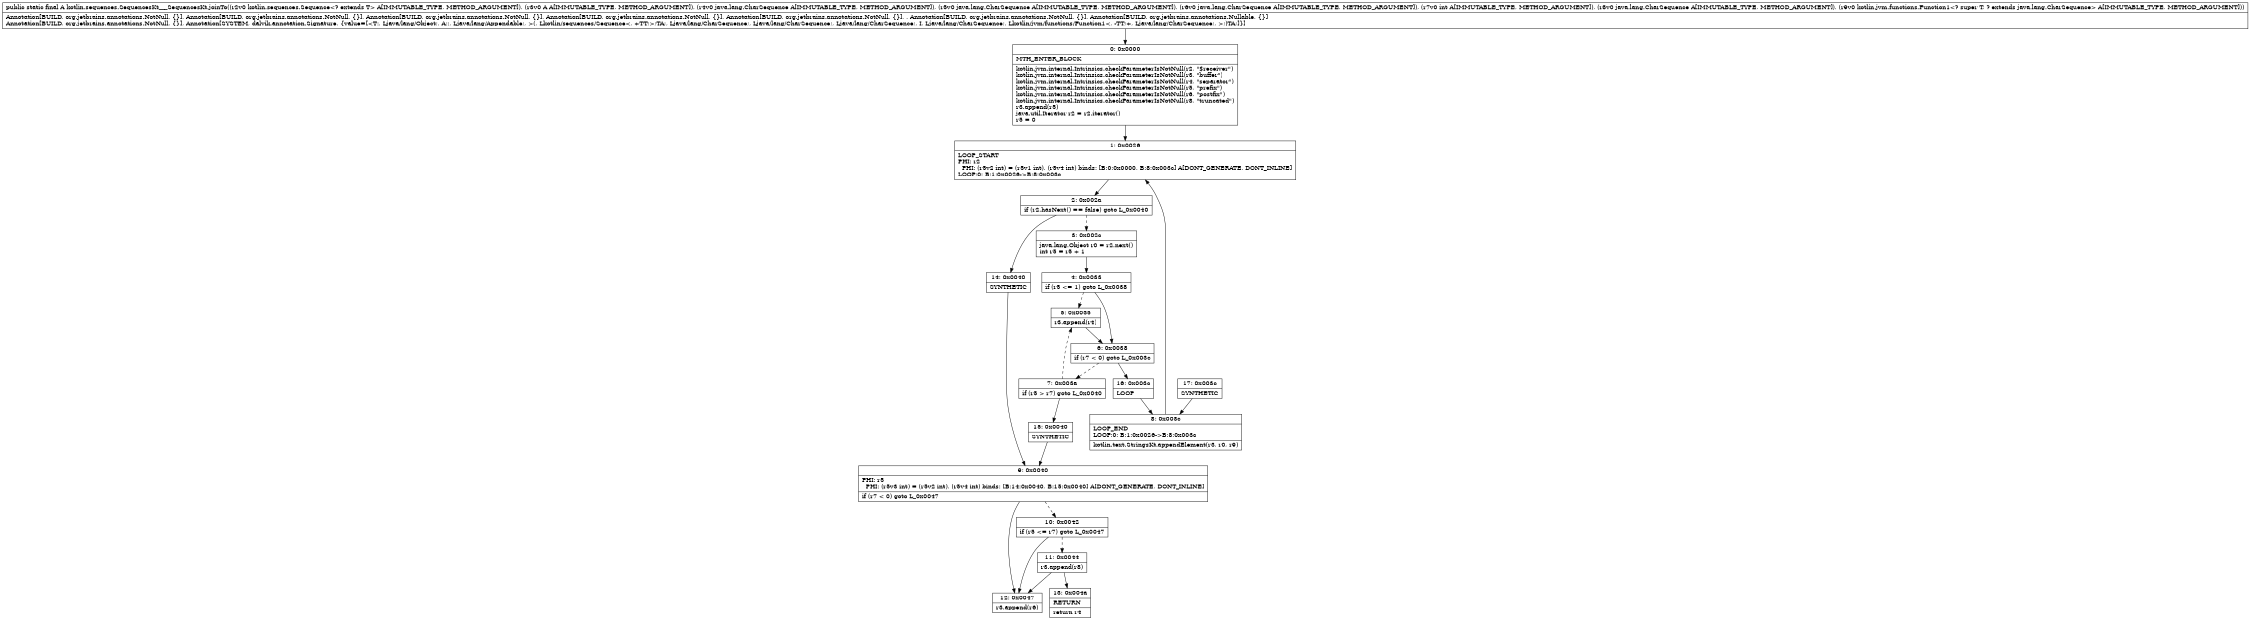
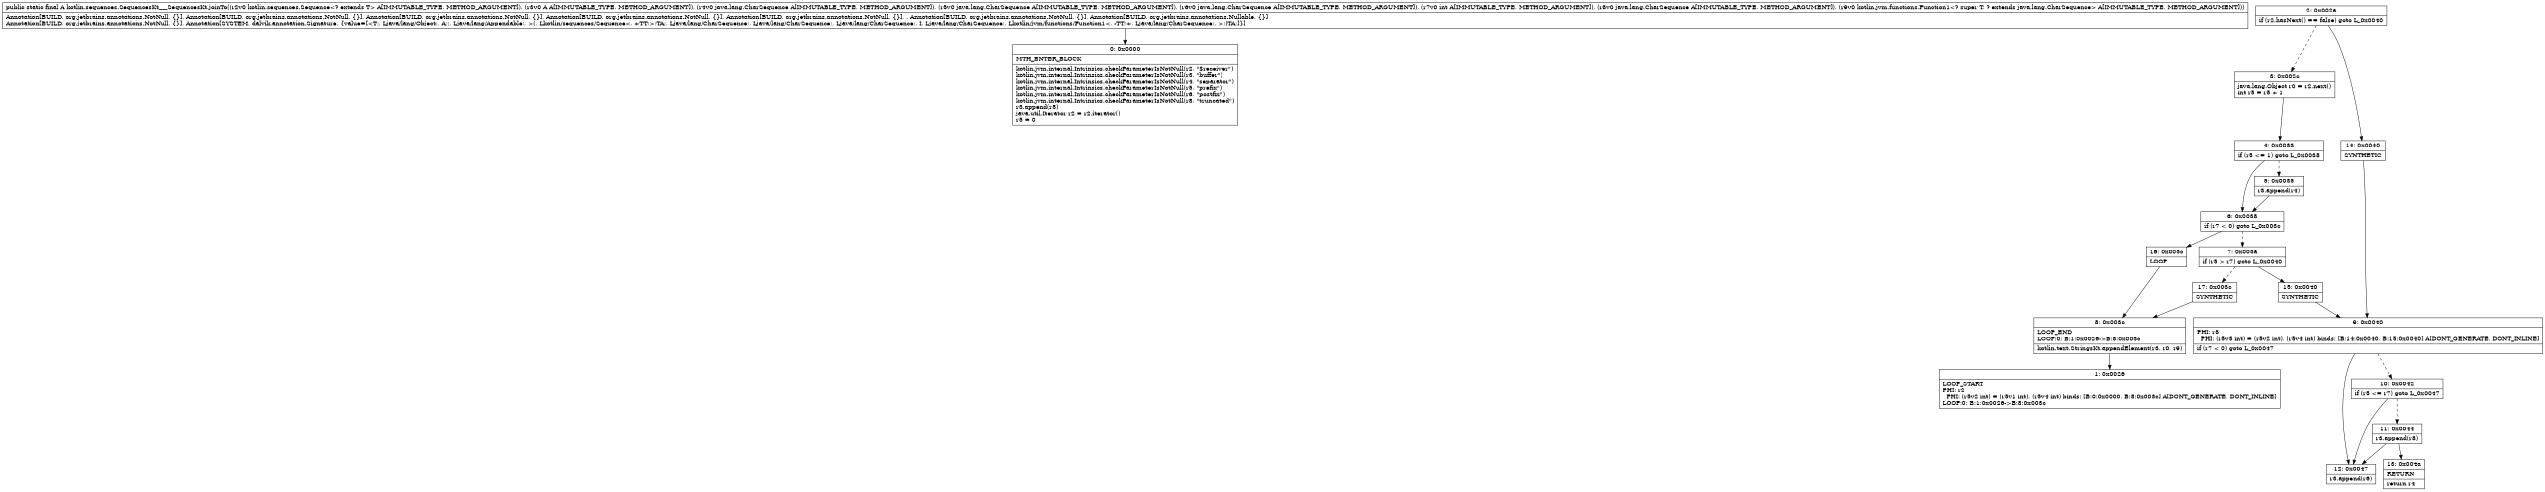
edge "0: 0x0000" -> "1: 0x0026": removed
edge "1: 0x0026" -> "2: 0x002a": removed
edge "7: 0x003a" -> "5: 0x0035": now "7: 0x003a" -> "17: 0x003c"
